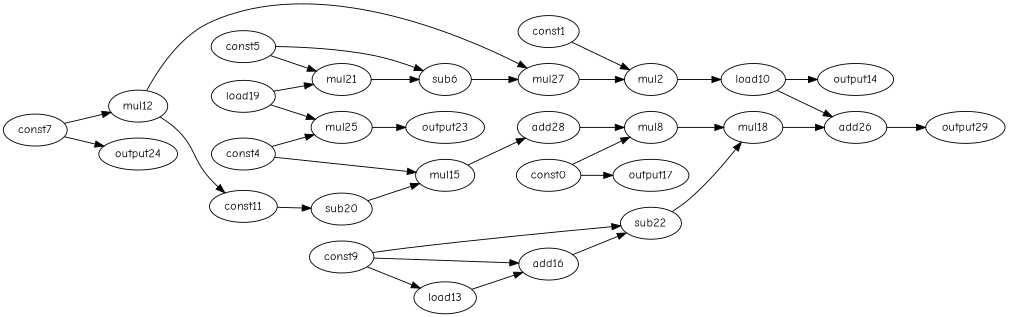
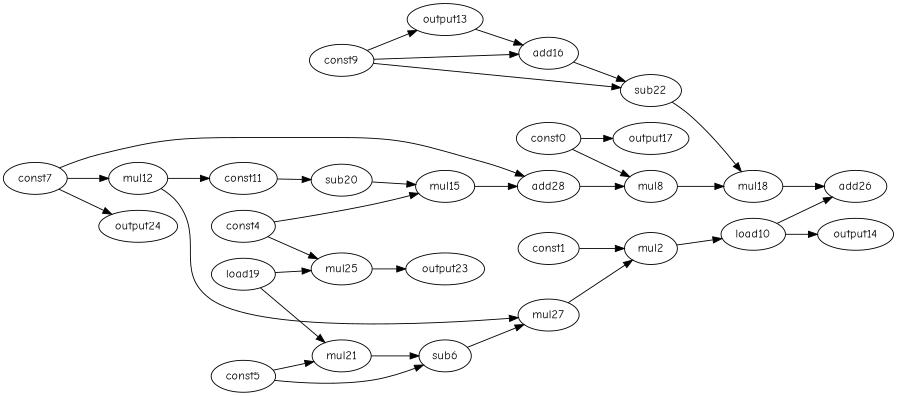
node "output29": removed
edge "const7" -> "add28": added
node "load13": label "load13" -> "output13"
